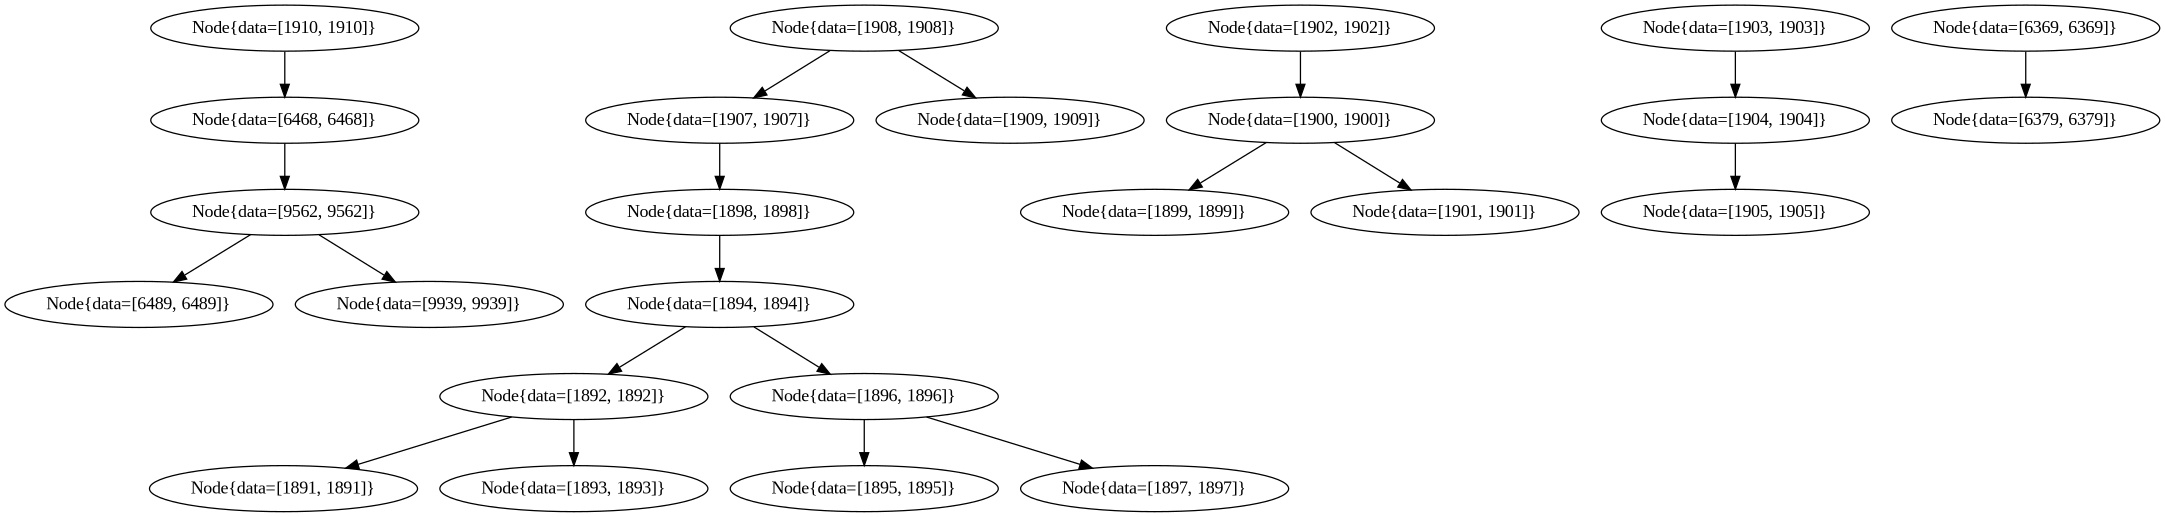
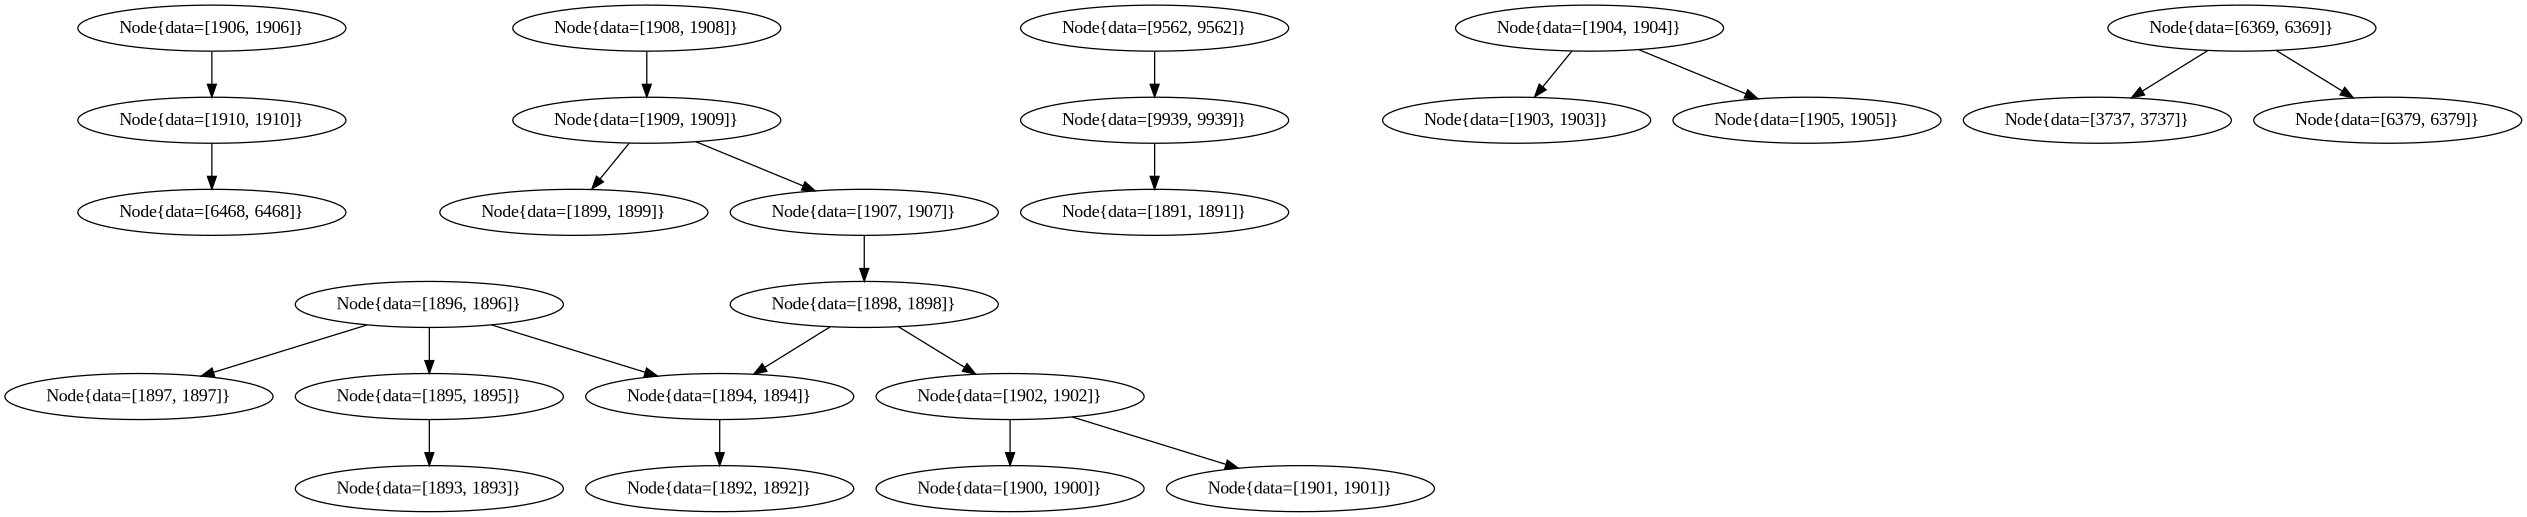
node "Node{data=[1906, 1906]}": added
edge "Node{data=[1903, 1903]}" -> "Node{data=[1904, 1904]}": reversed
edge "Node{data=[1908, 1908]}" -> "Node{data=[1907, 1907]}": now "Node{data=[1909, 1909]}" -> "Node{data=[1907, 1907]}"
node "Node{data=[3737, 3737]}": added
edge "Node{data=[6468, 6468]}" -> "Node{data=[9562, 9562]}": removed
edge "Node{data=[1900, 1900]}" -> "Node{data=[1899, 1899]}": now "Node{data=[1909, 1909]}" -> "Node{data=[1899, 1899]}"
edge "Node{data=[1900, 1900]}" -> "Node{data=[1901, 1901]}": now "Node{data=[1902, 1902]}" -> "Node{data=[1901, 1901]}"
node "Node{data=[6489, 6489]}": removed
edge "Node{data=[1894, 1894]}" -> "Node{data=[1896, 1896]}": reversed
edge "Node{data=[1898, 1898]}" -> "Node{data=[1902, 1902]}": added
edge "Node{data=[1892, 1892]}" -> "Node{data=[1893, 1893]}": now "Node{data=[1895, 1895]}" -> "Node{data=[1893, 1893]}"
edge "Node{data=[1892, 1892]}" -> "Node{data=[1891, 1891]}": now "Node{data=[9939, 9939]}" -> "Node{data=[1891, 1891]}"
